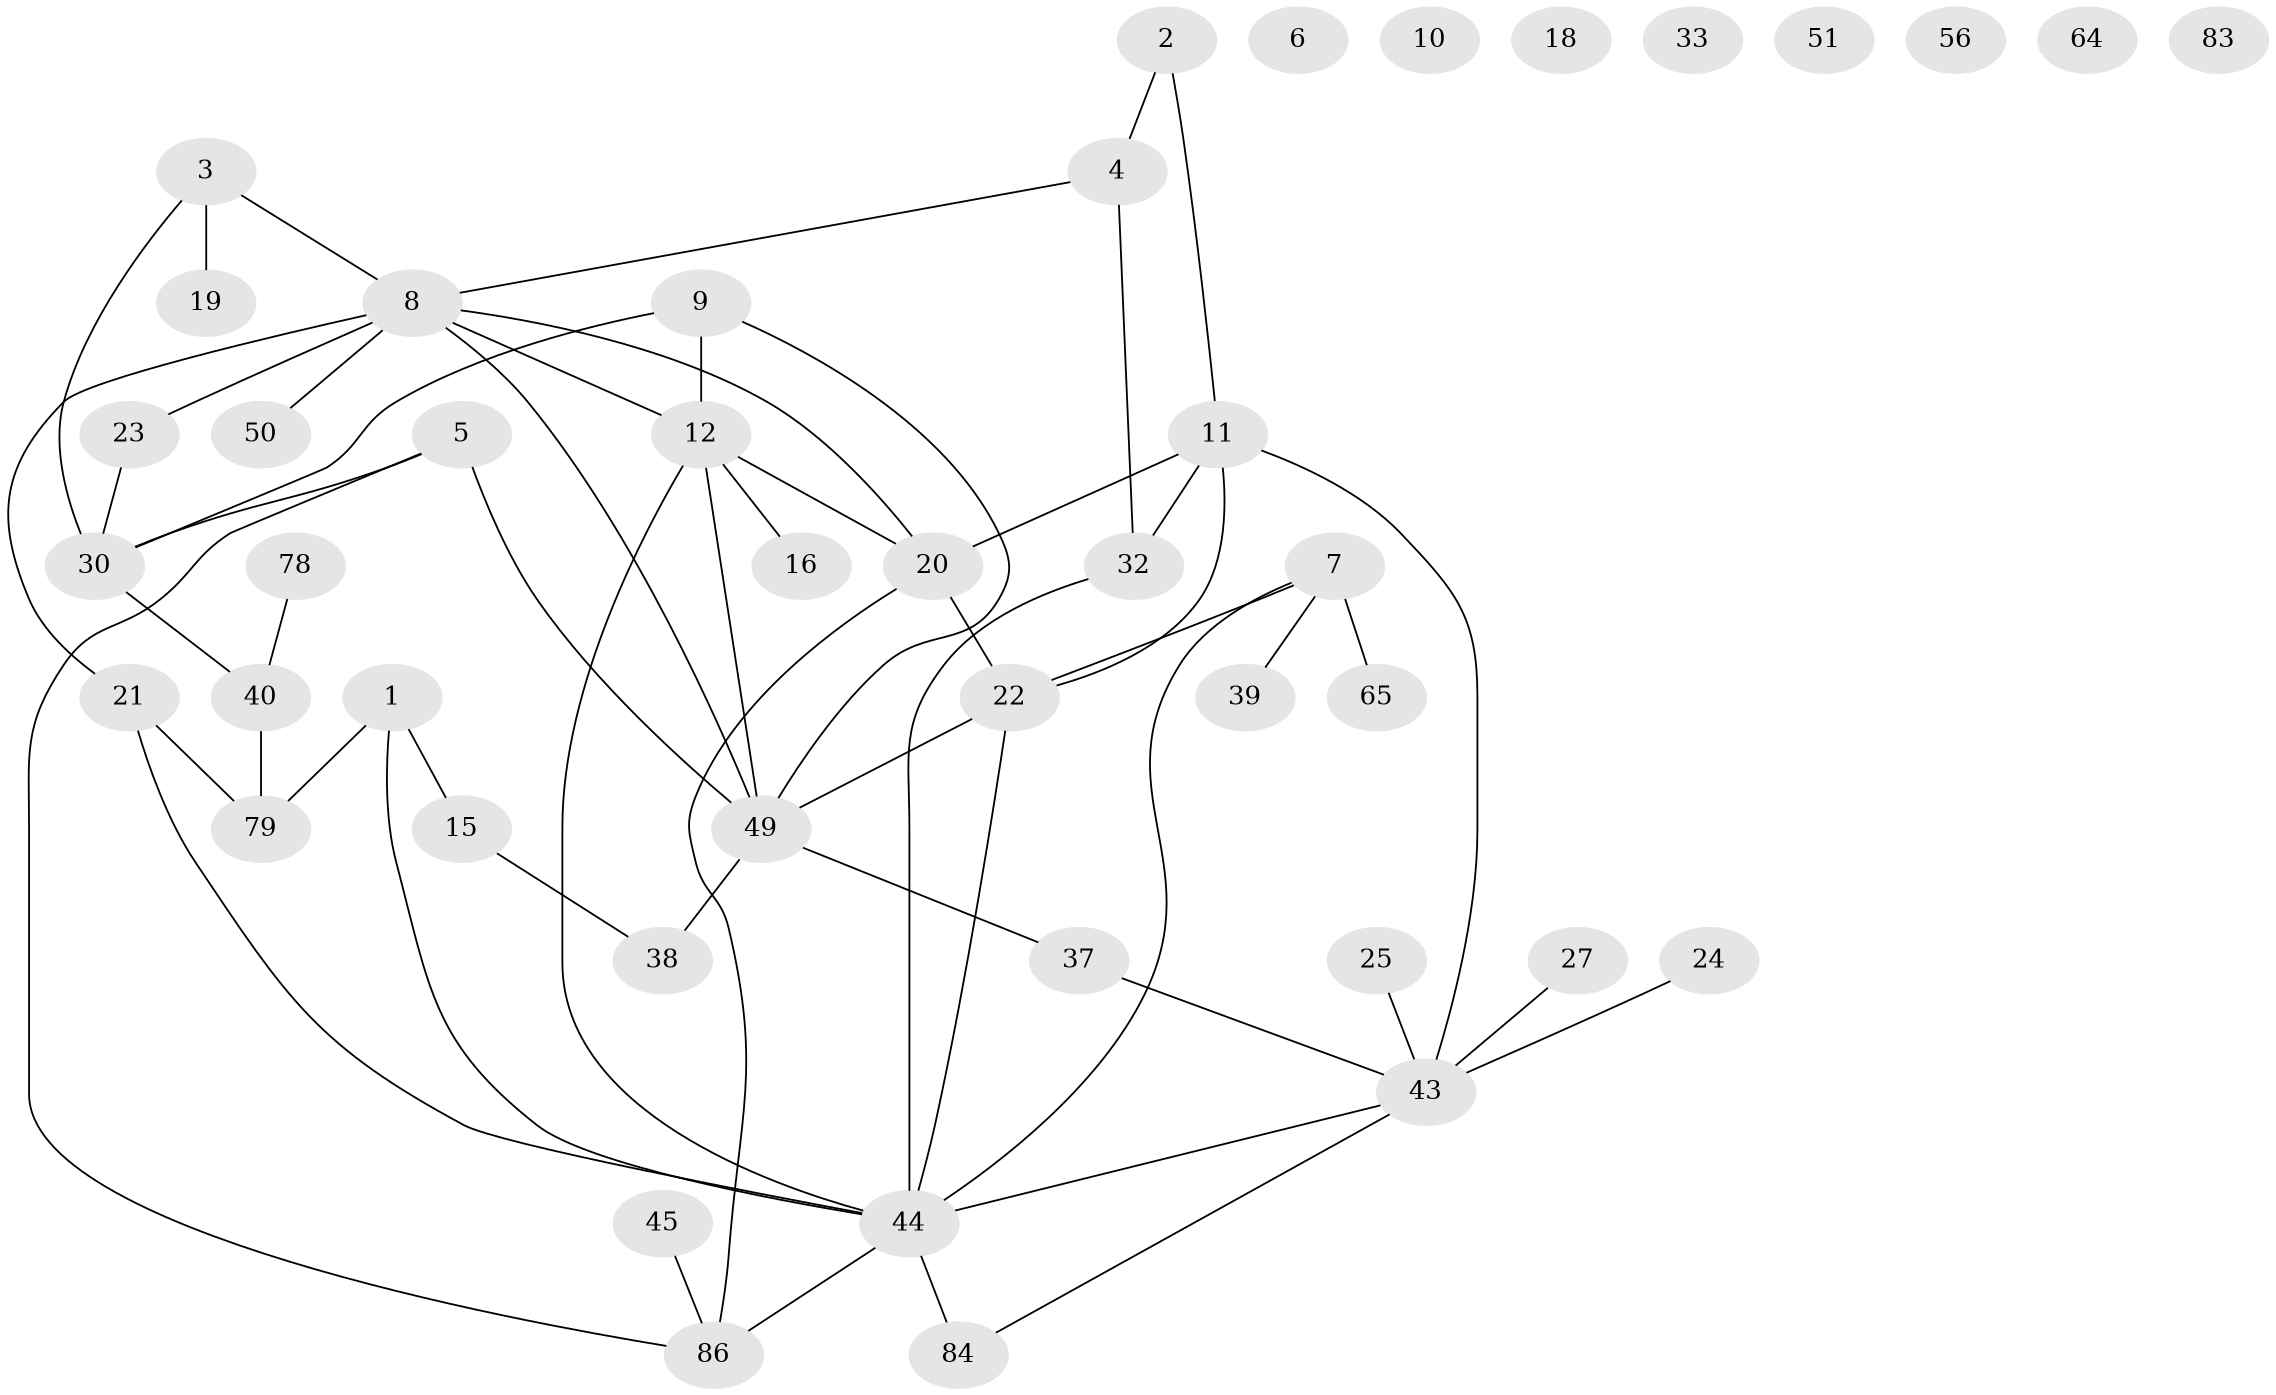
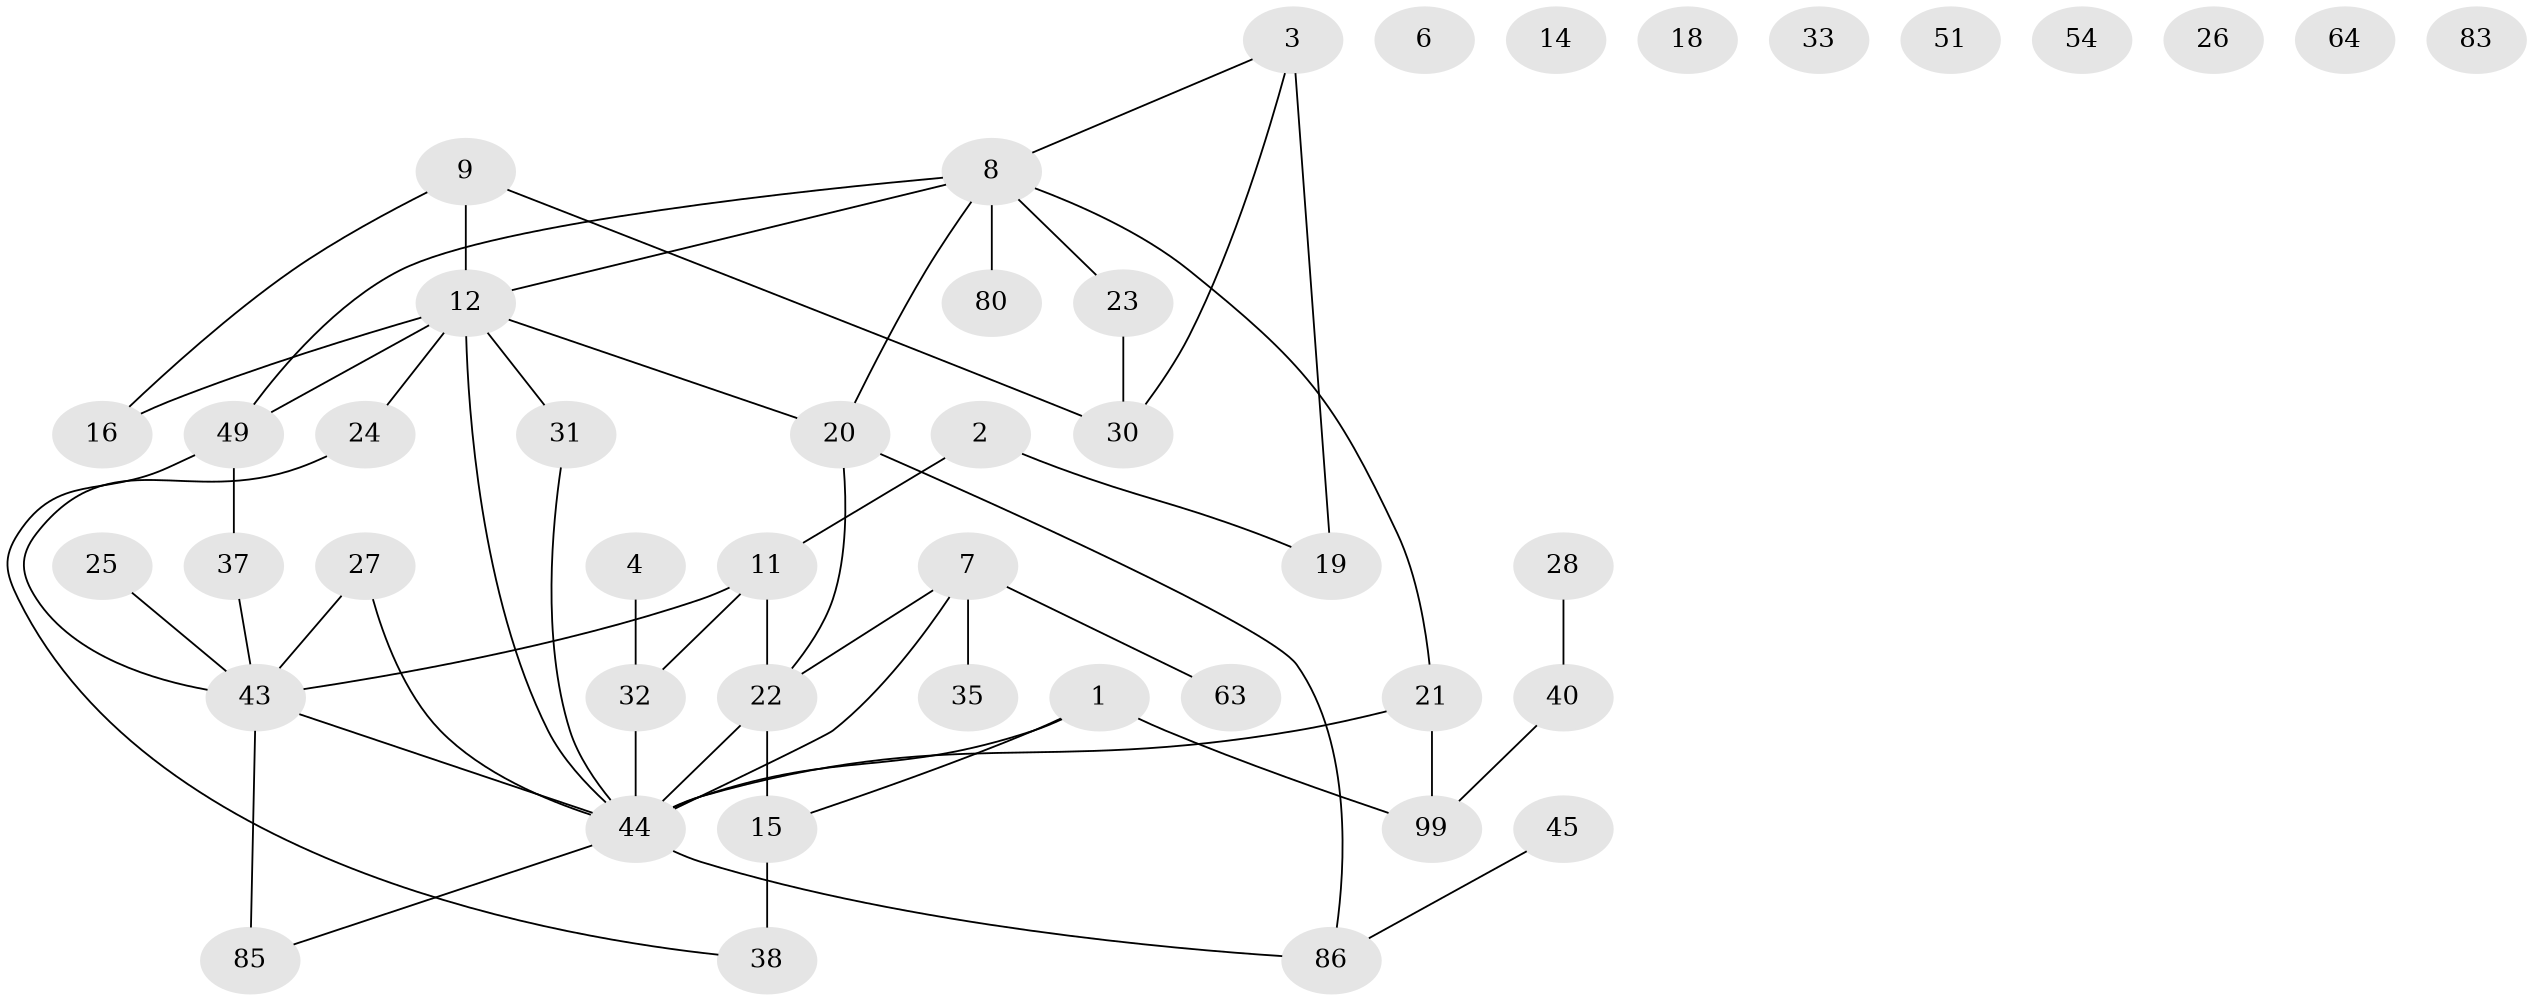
node "10": label "10" -> "14"
node "56": label "56" -> "26"
node "54": added
edge "2" -- "4": now "2" -- "19"
edge "4" -- "8": removed
edge "12" -- "24": added
node "50": label "50" -> "80"
node "5": removed
node "31": added
edge "11" -- "20": removed
edge "9" -- "49": now "9" -- "16"
node "78": label "78" -> "28"
edge "30" -- "40": removed
node "39": label "39" -> "35"
node "65": label "65" -> "63"
edge "27" -- "44": added
edge "22" -- "49": now "22" -- "15"
node "79": label "79" -> "99"
node "84": label "84" -> "85"
